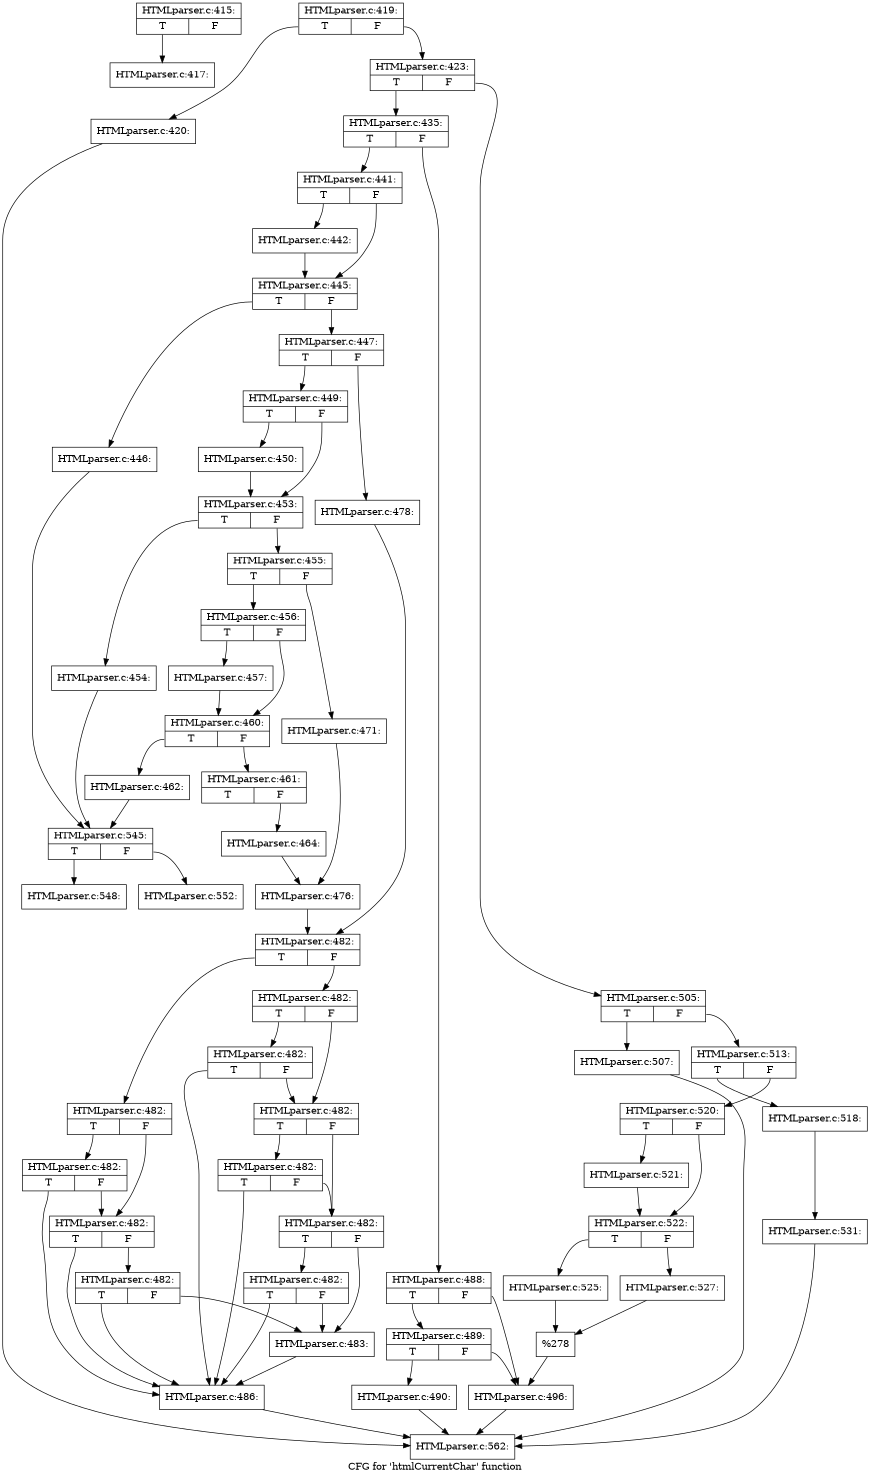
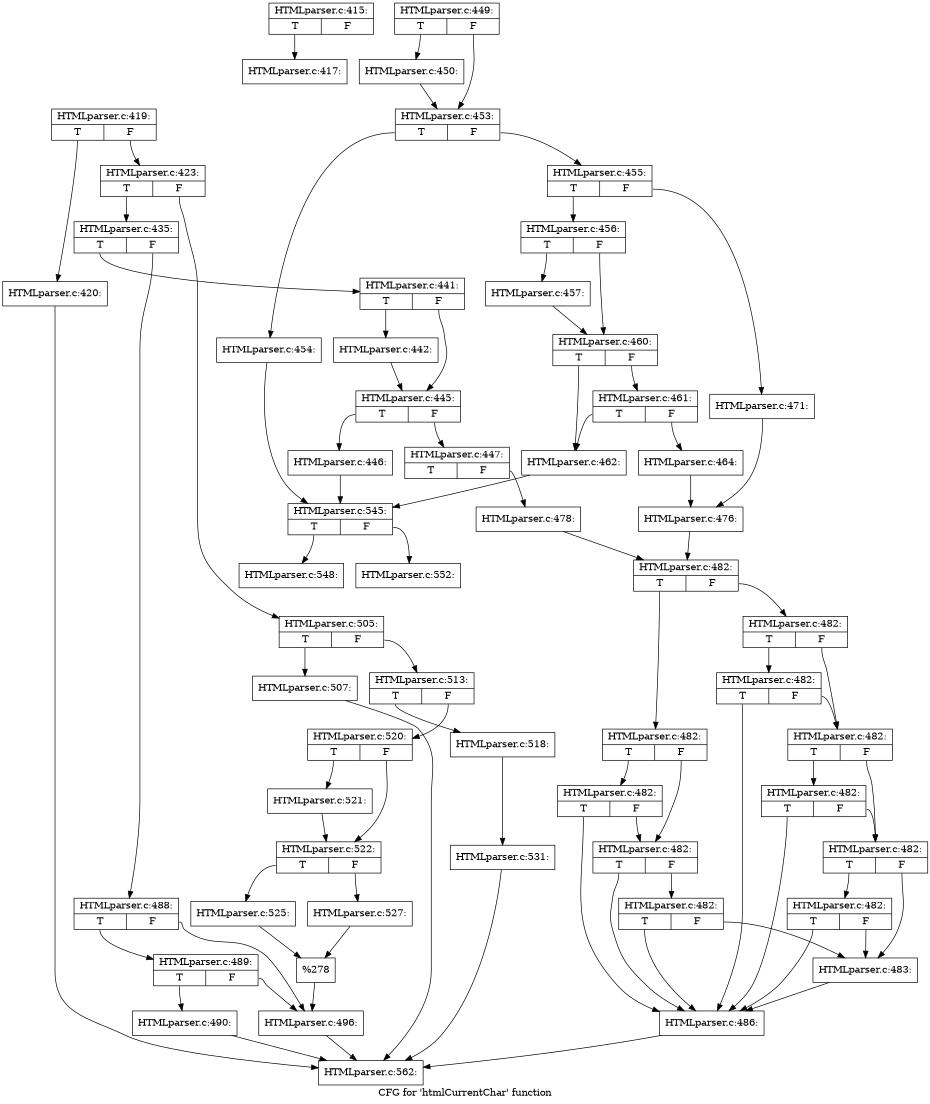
edge "HTMLparser.c:447:" -> "HTMLparser.c:449:": removed
edge "HTMLparser.c:461:" -> "HTMLparser.c:462:": added
